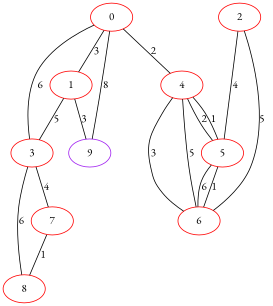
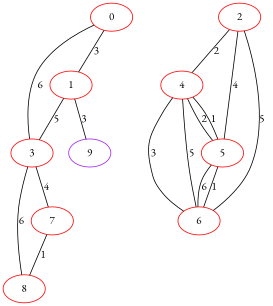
edge "0" -- "4": now "2" -- "4"
edge "0" -- "9": removed, label "8"
